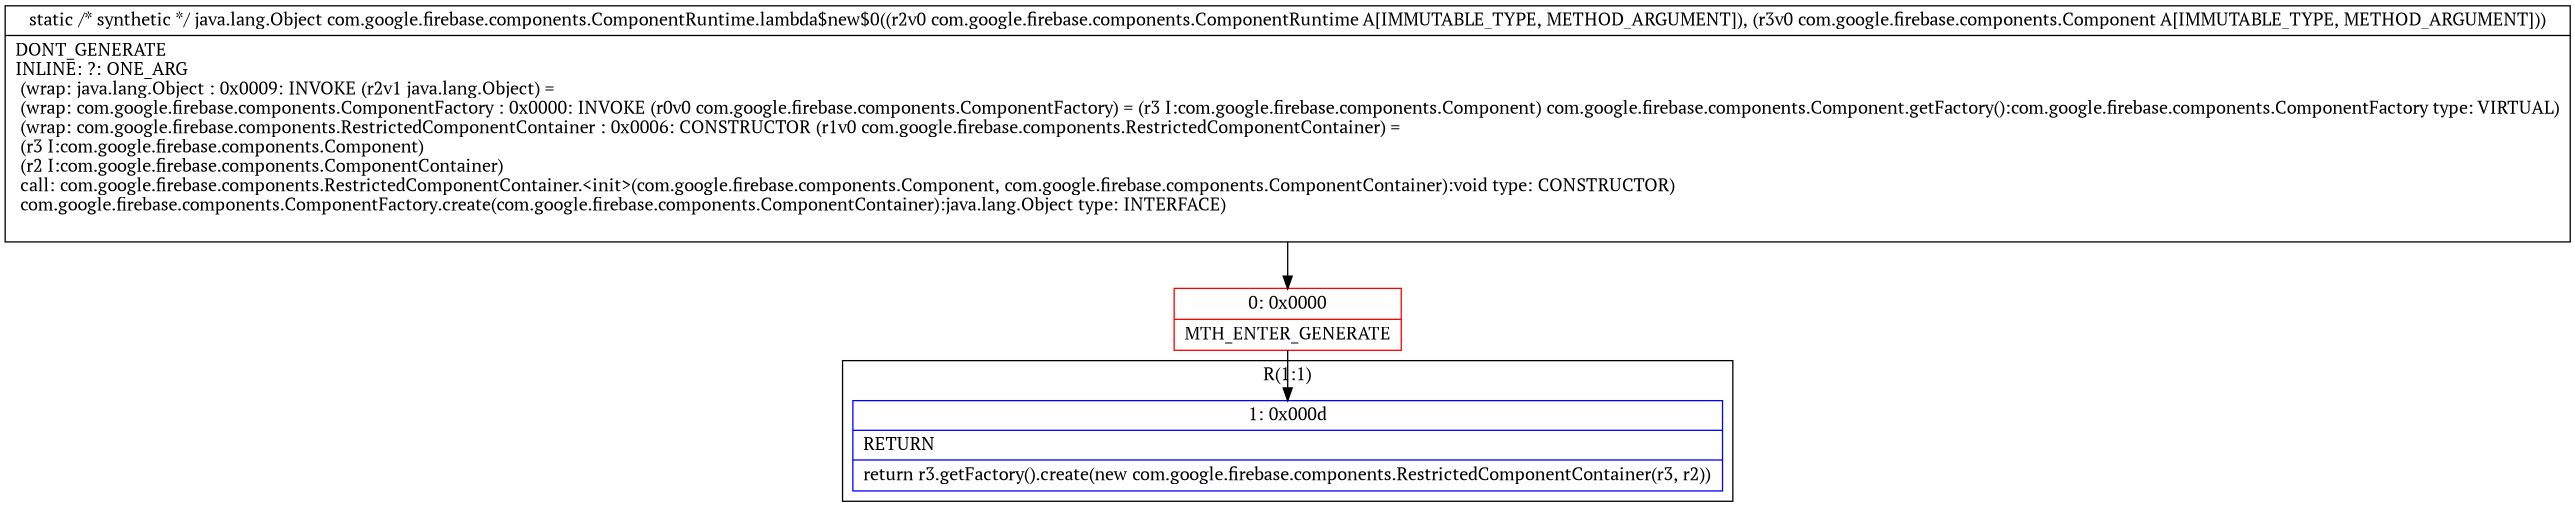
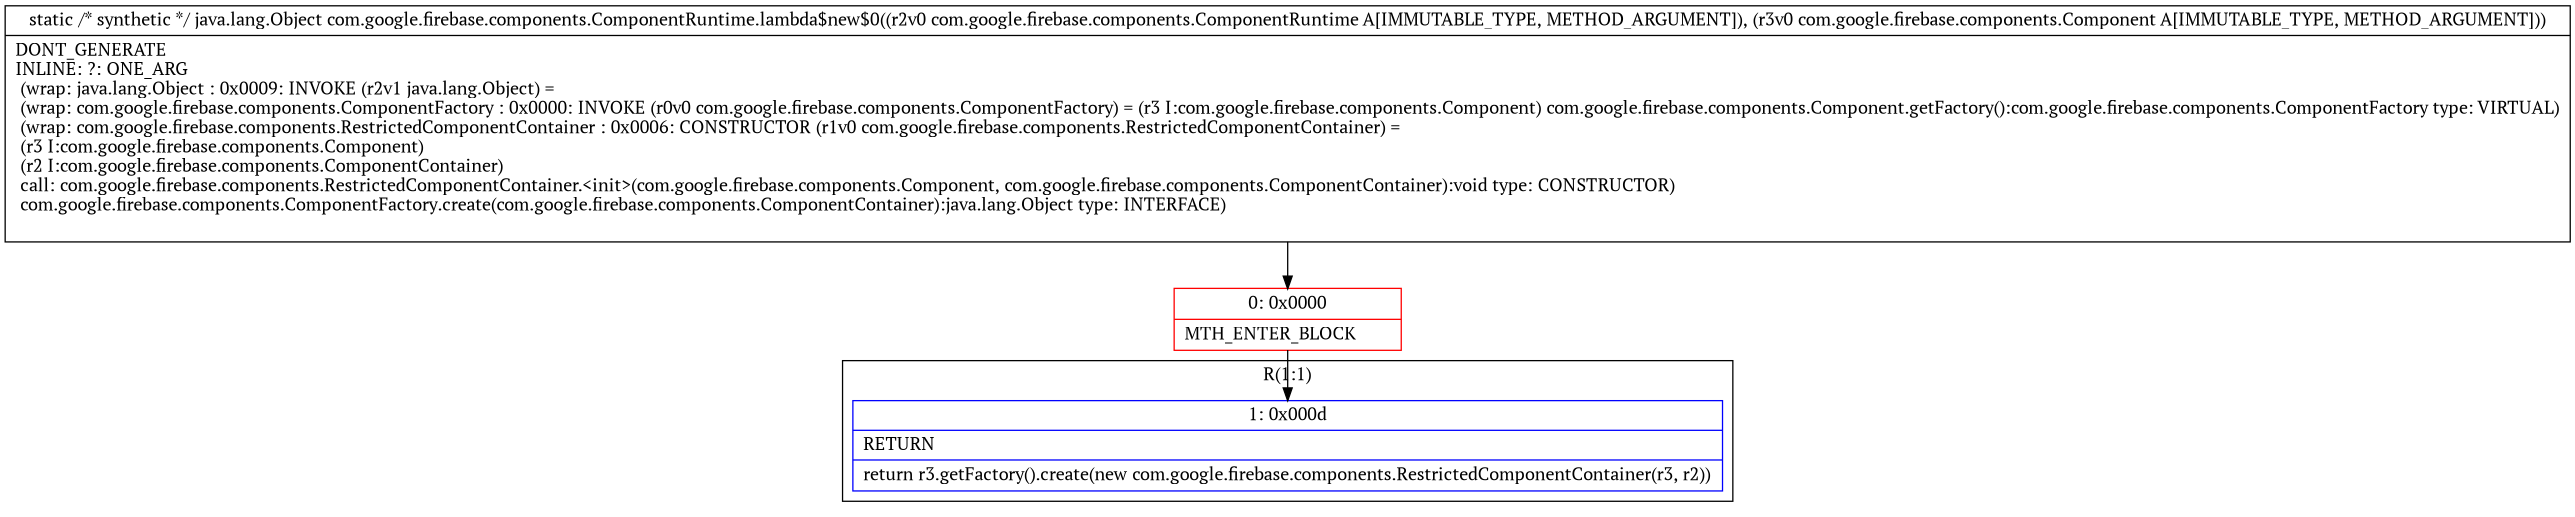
node "0: 0x0000": text "MTH_ENTER_GENERATE" -> "MTH_ENTER_BLOCK"
